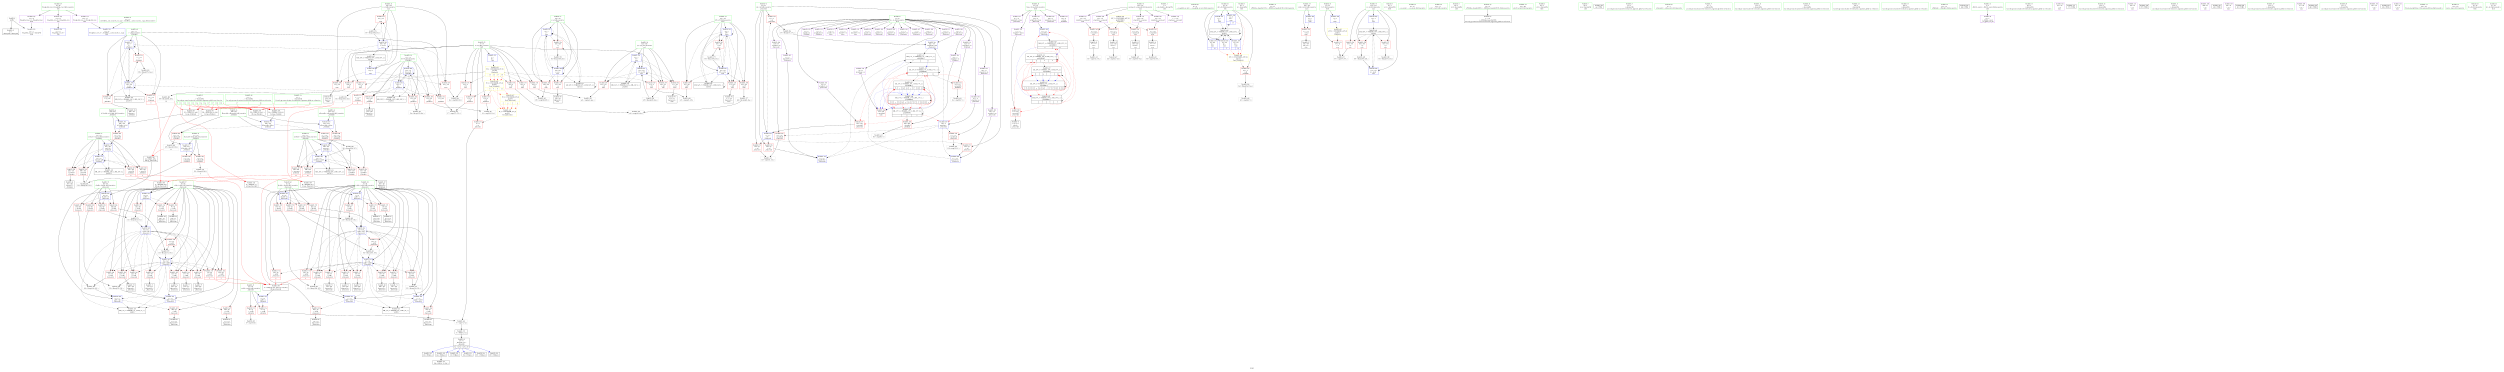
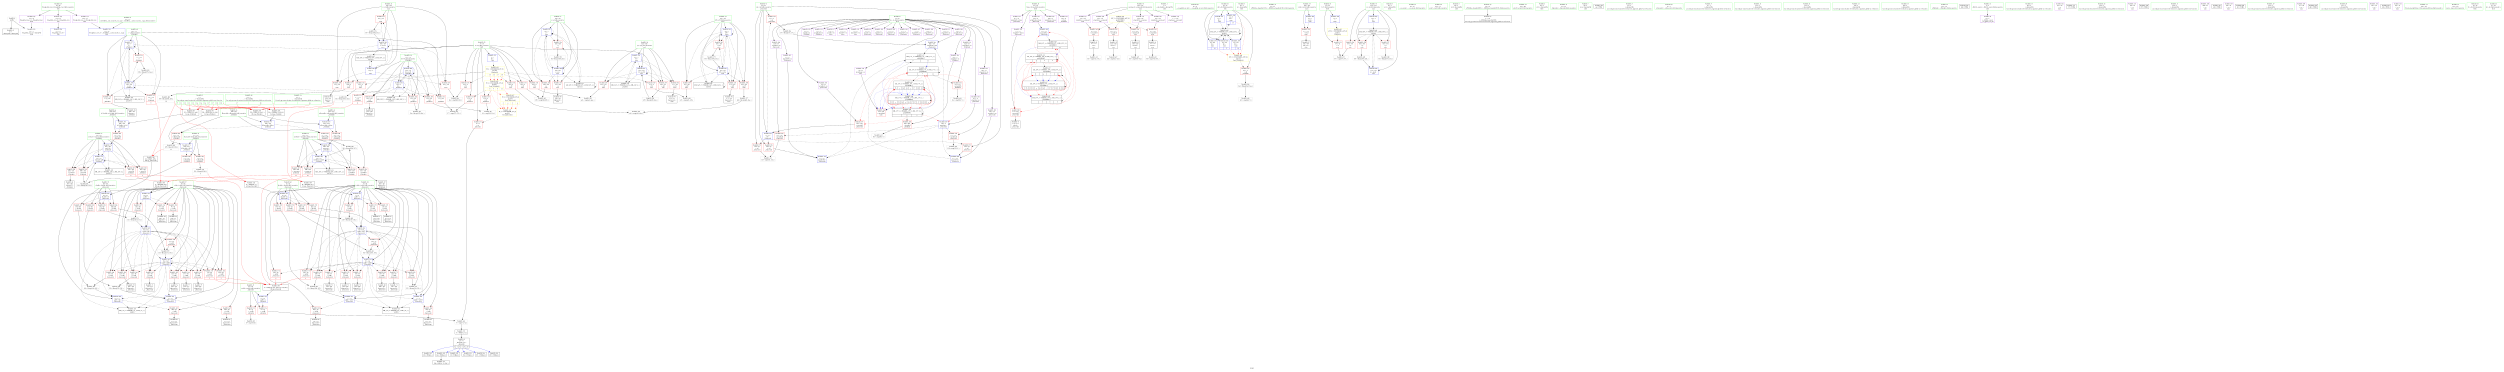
node "NodeID: 34": added
